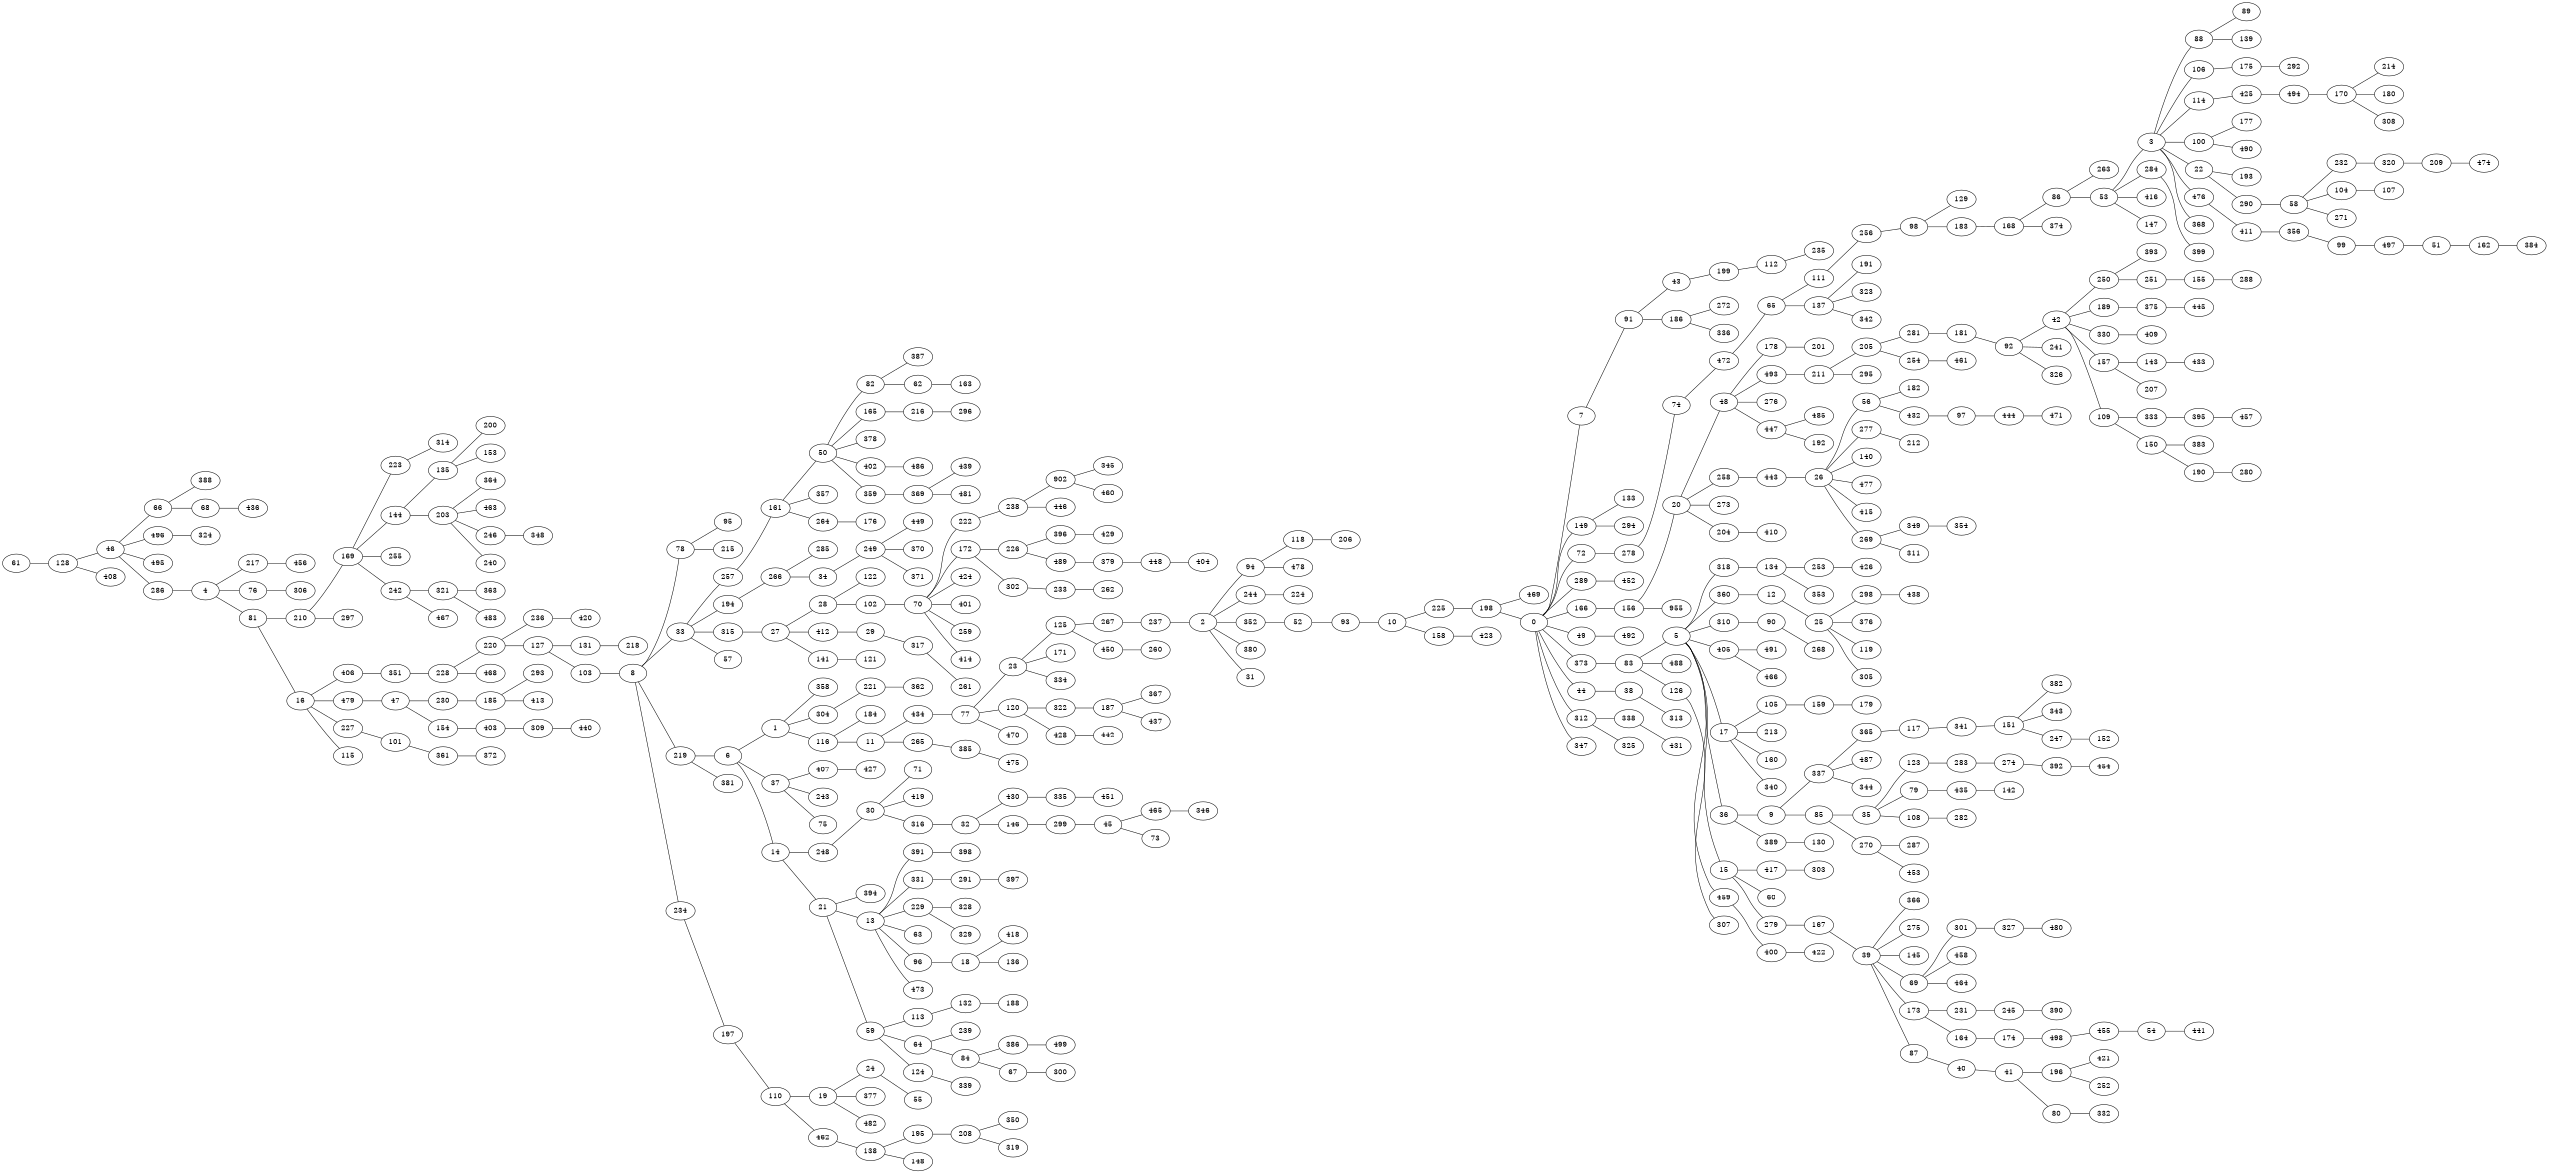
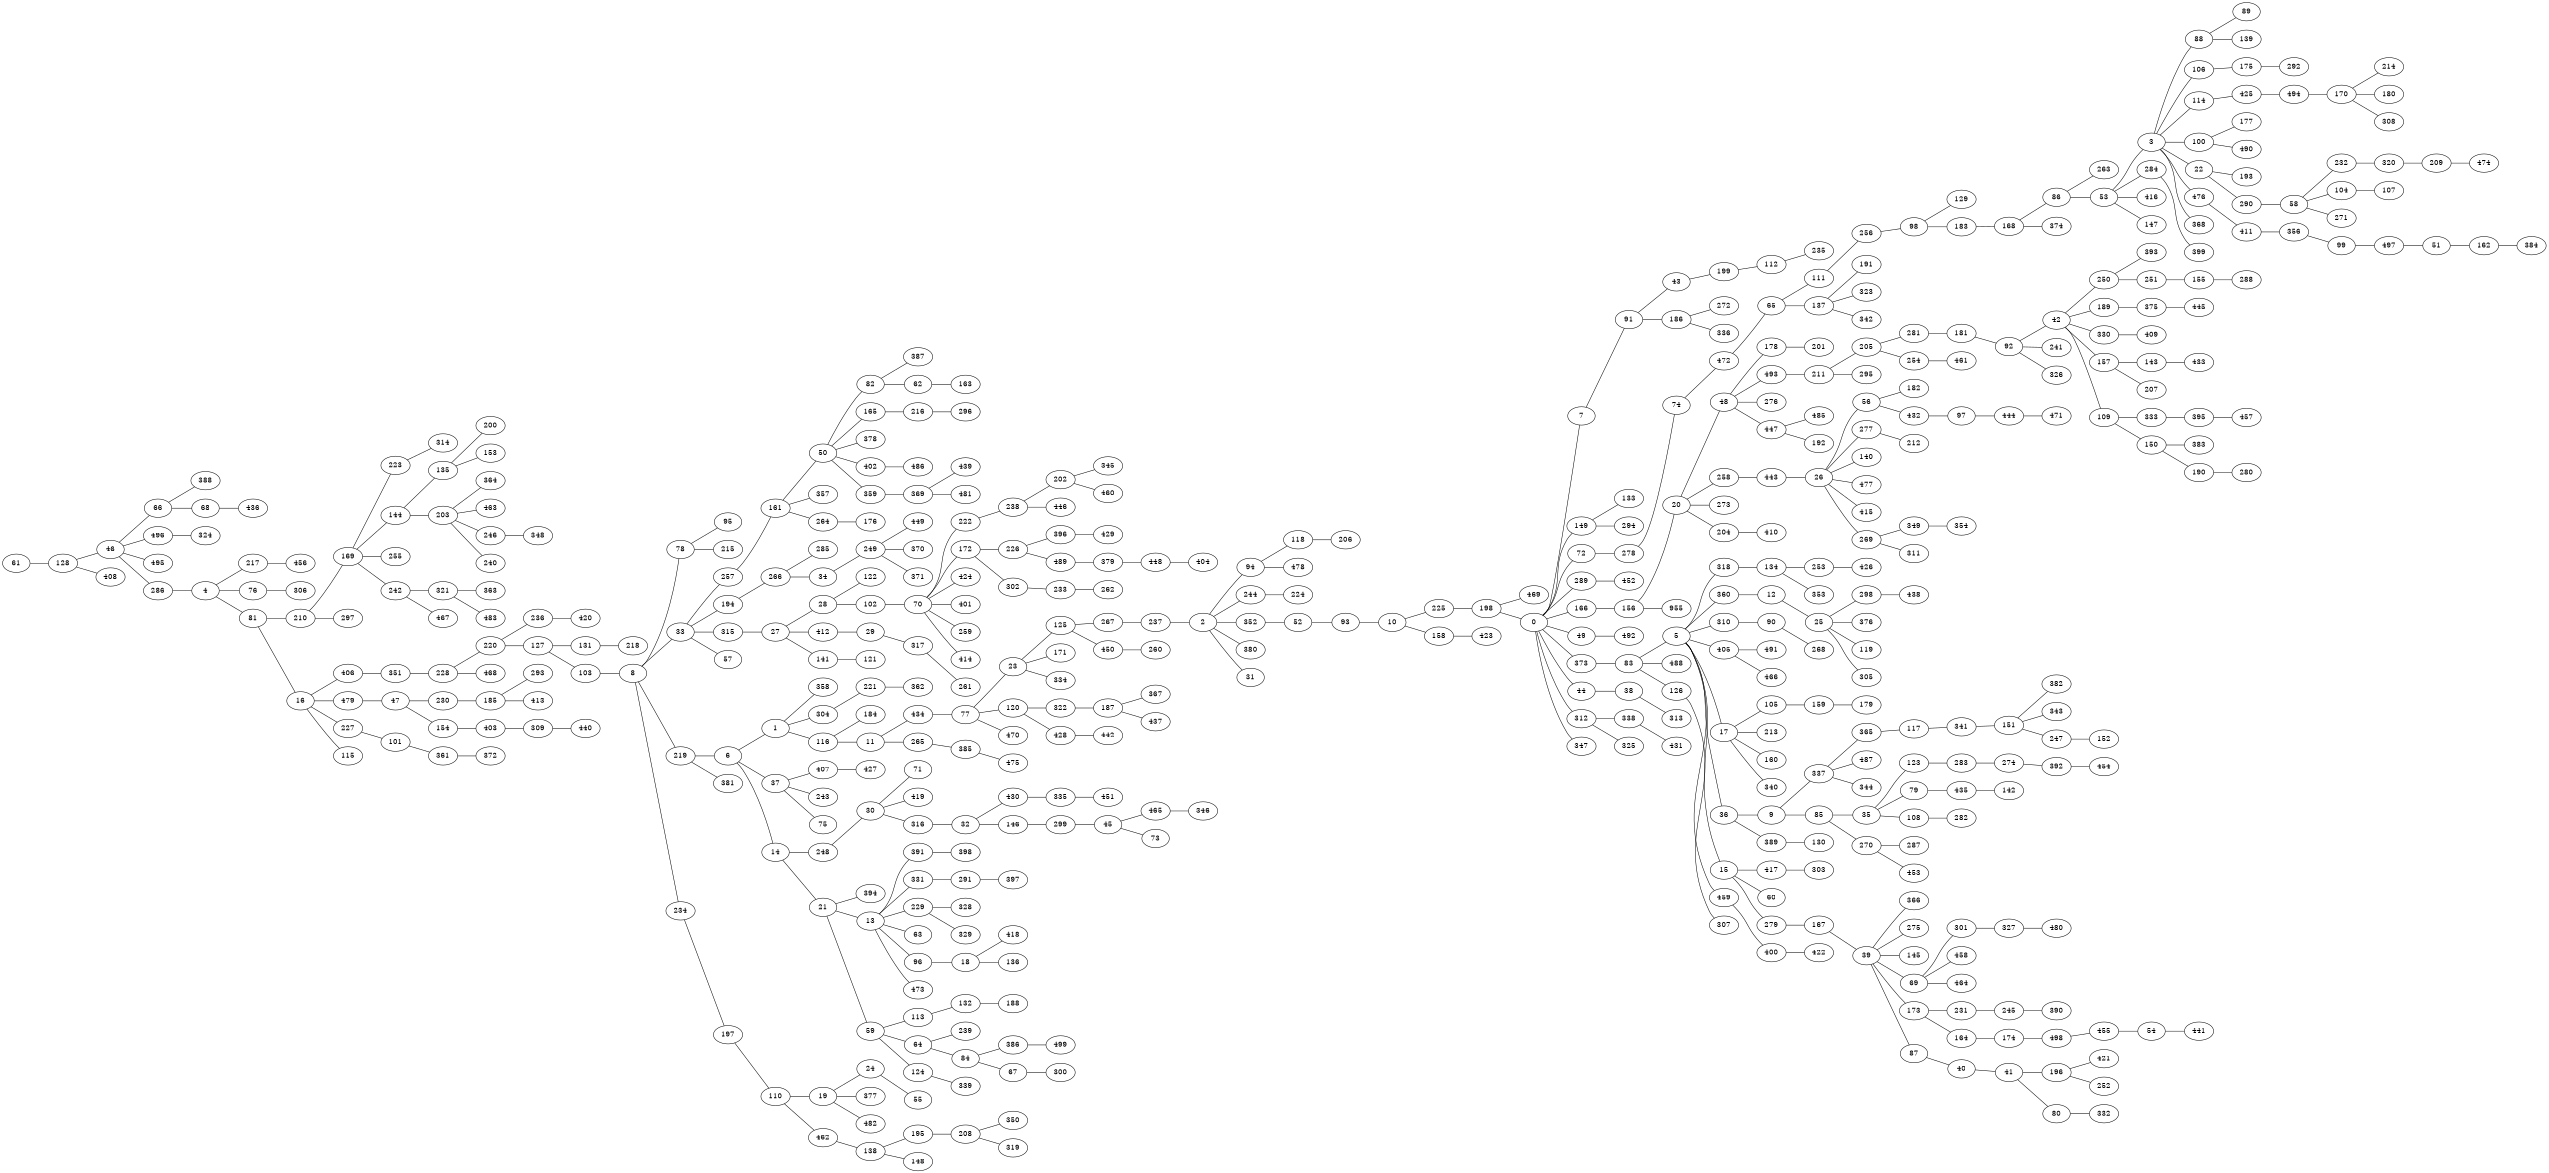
node "902": label "902" -> "202"
